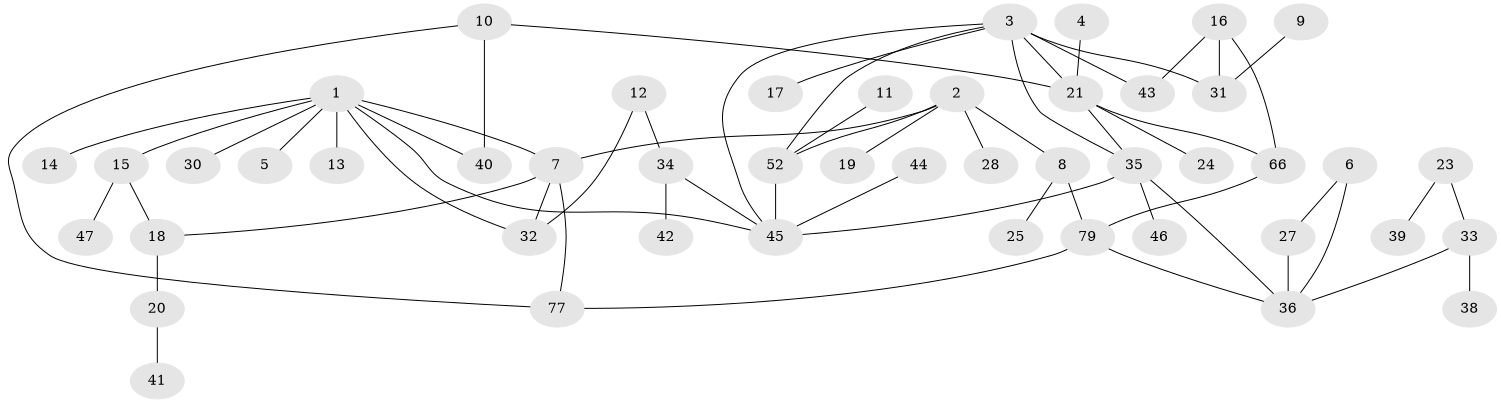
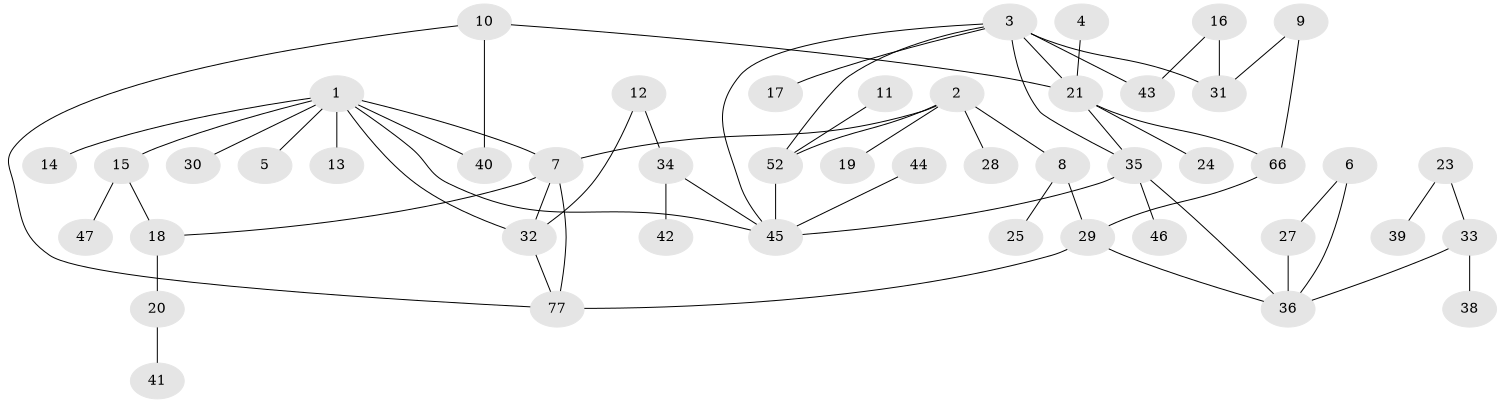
edge "16" -- "66": now "9" -- "66"
node "79": label "79" -> "29"
edge "32" -- "77": added
